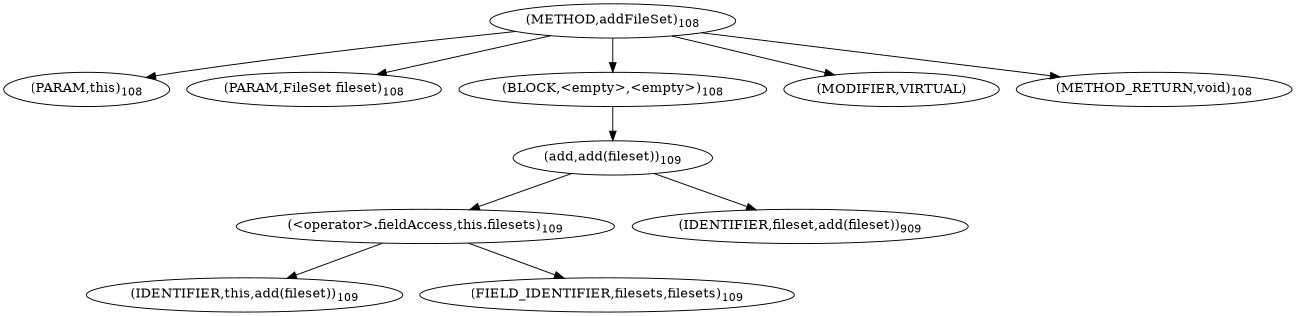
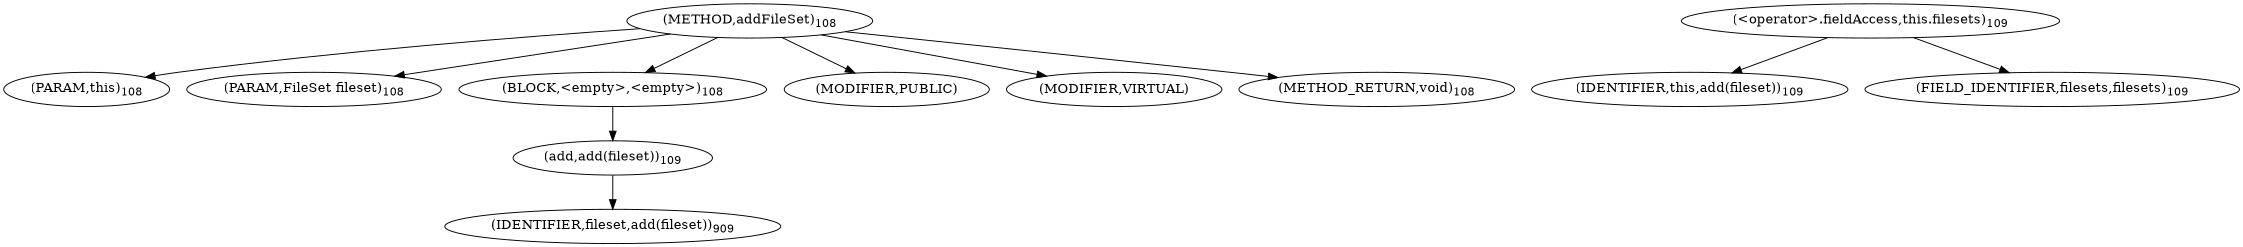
node "(MODIFIER,PUBLIC)": added
edge "(add,add(fileset))" -> "(<operator>.fieldAccess,this.filesets)": removed
